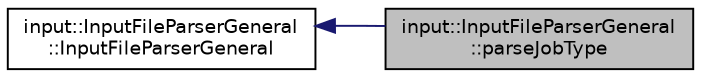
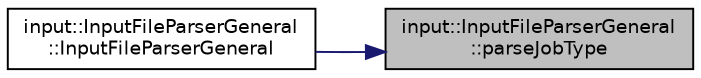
edge "input::InputFileParserGeneral ::parseJobType" -> "input::InputFileParserGeneral ::InputFileParserGeneral": reversed
